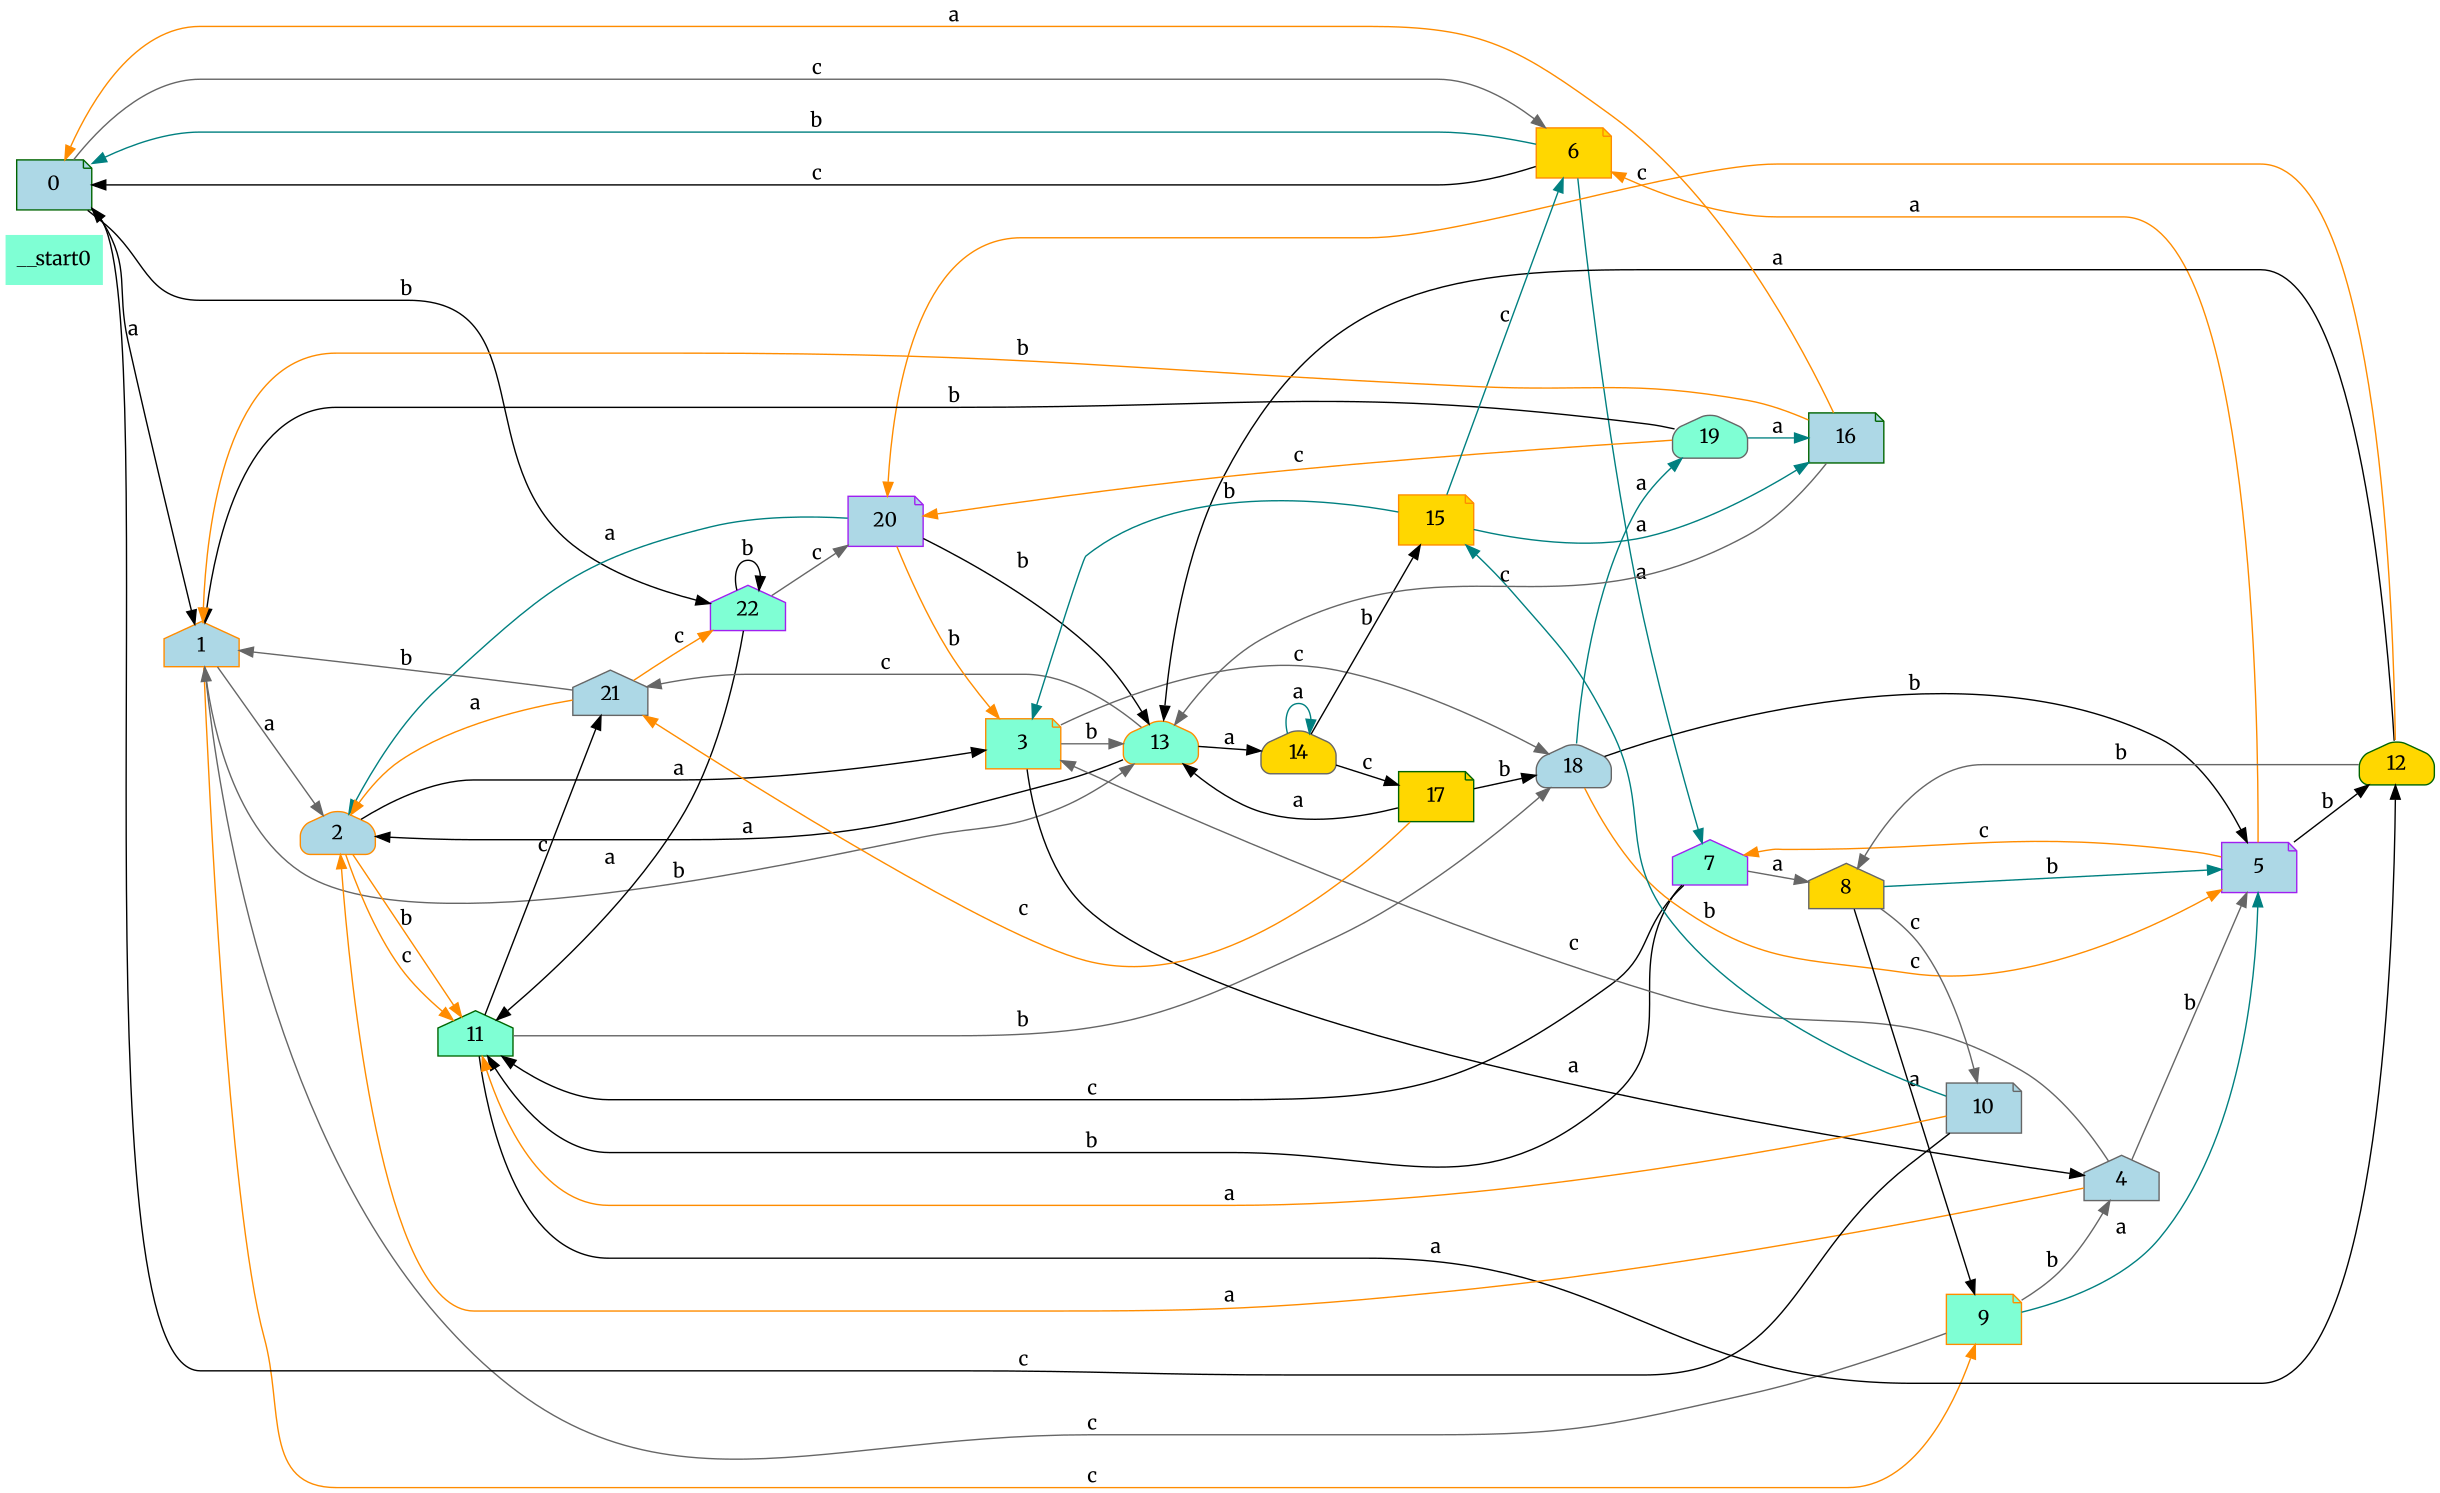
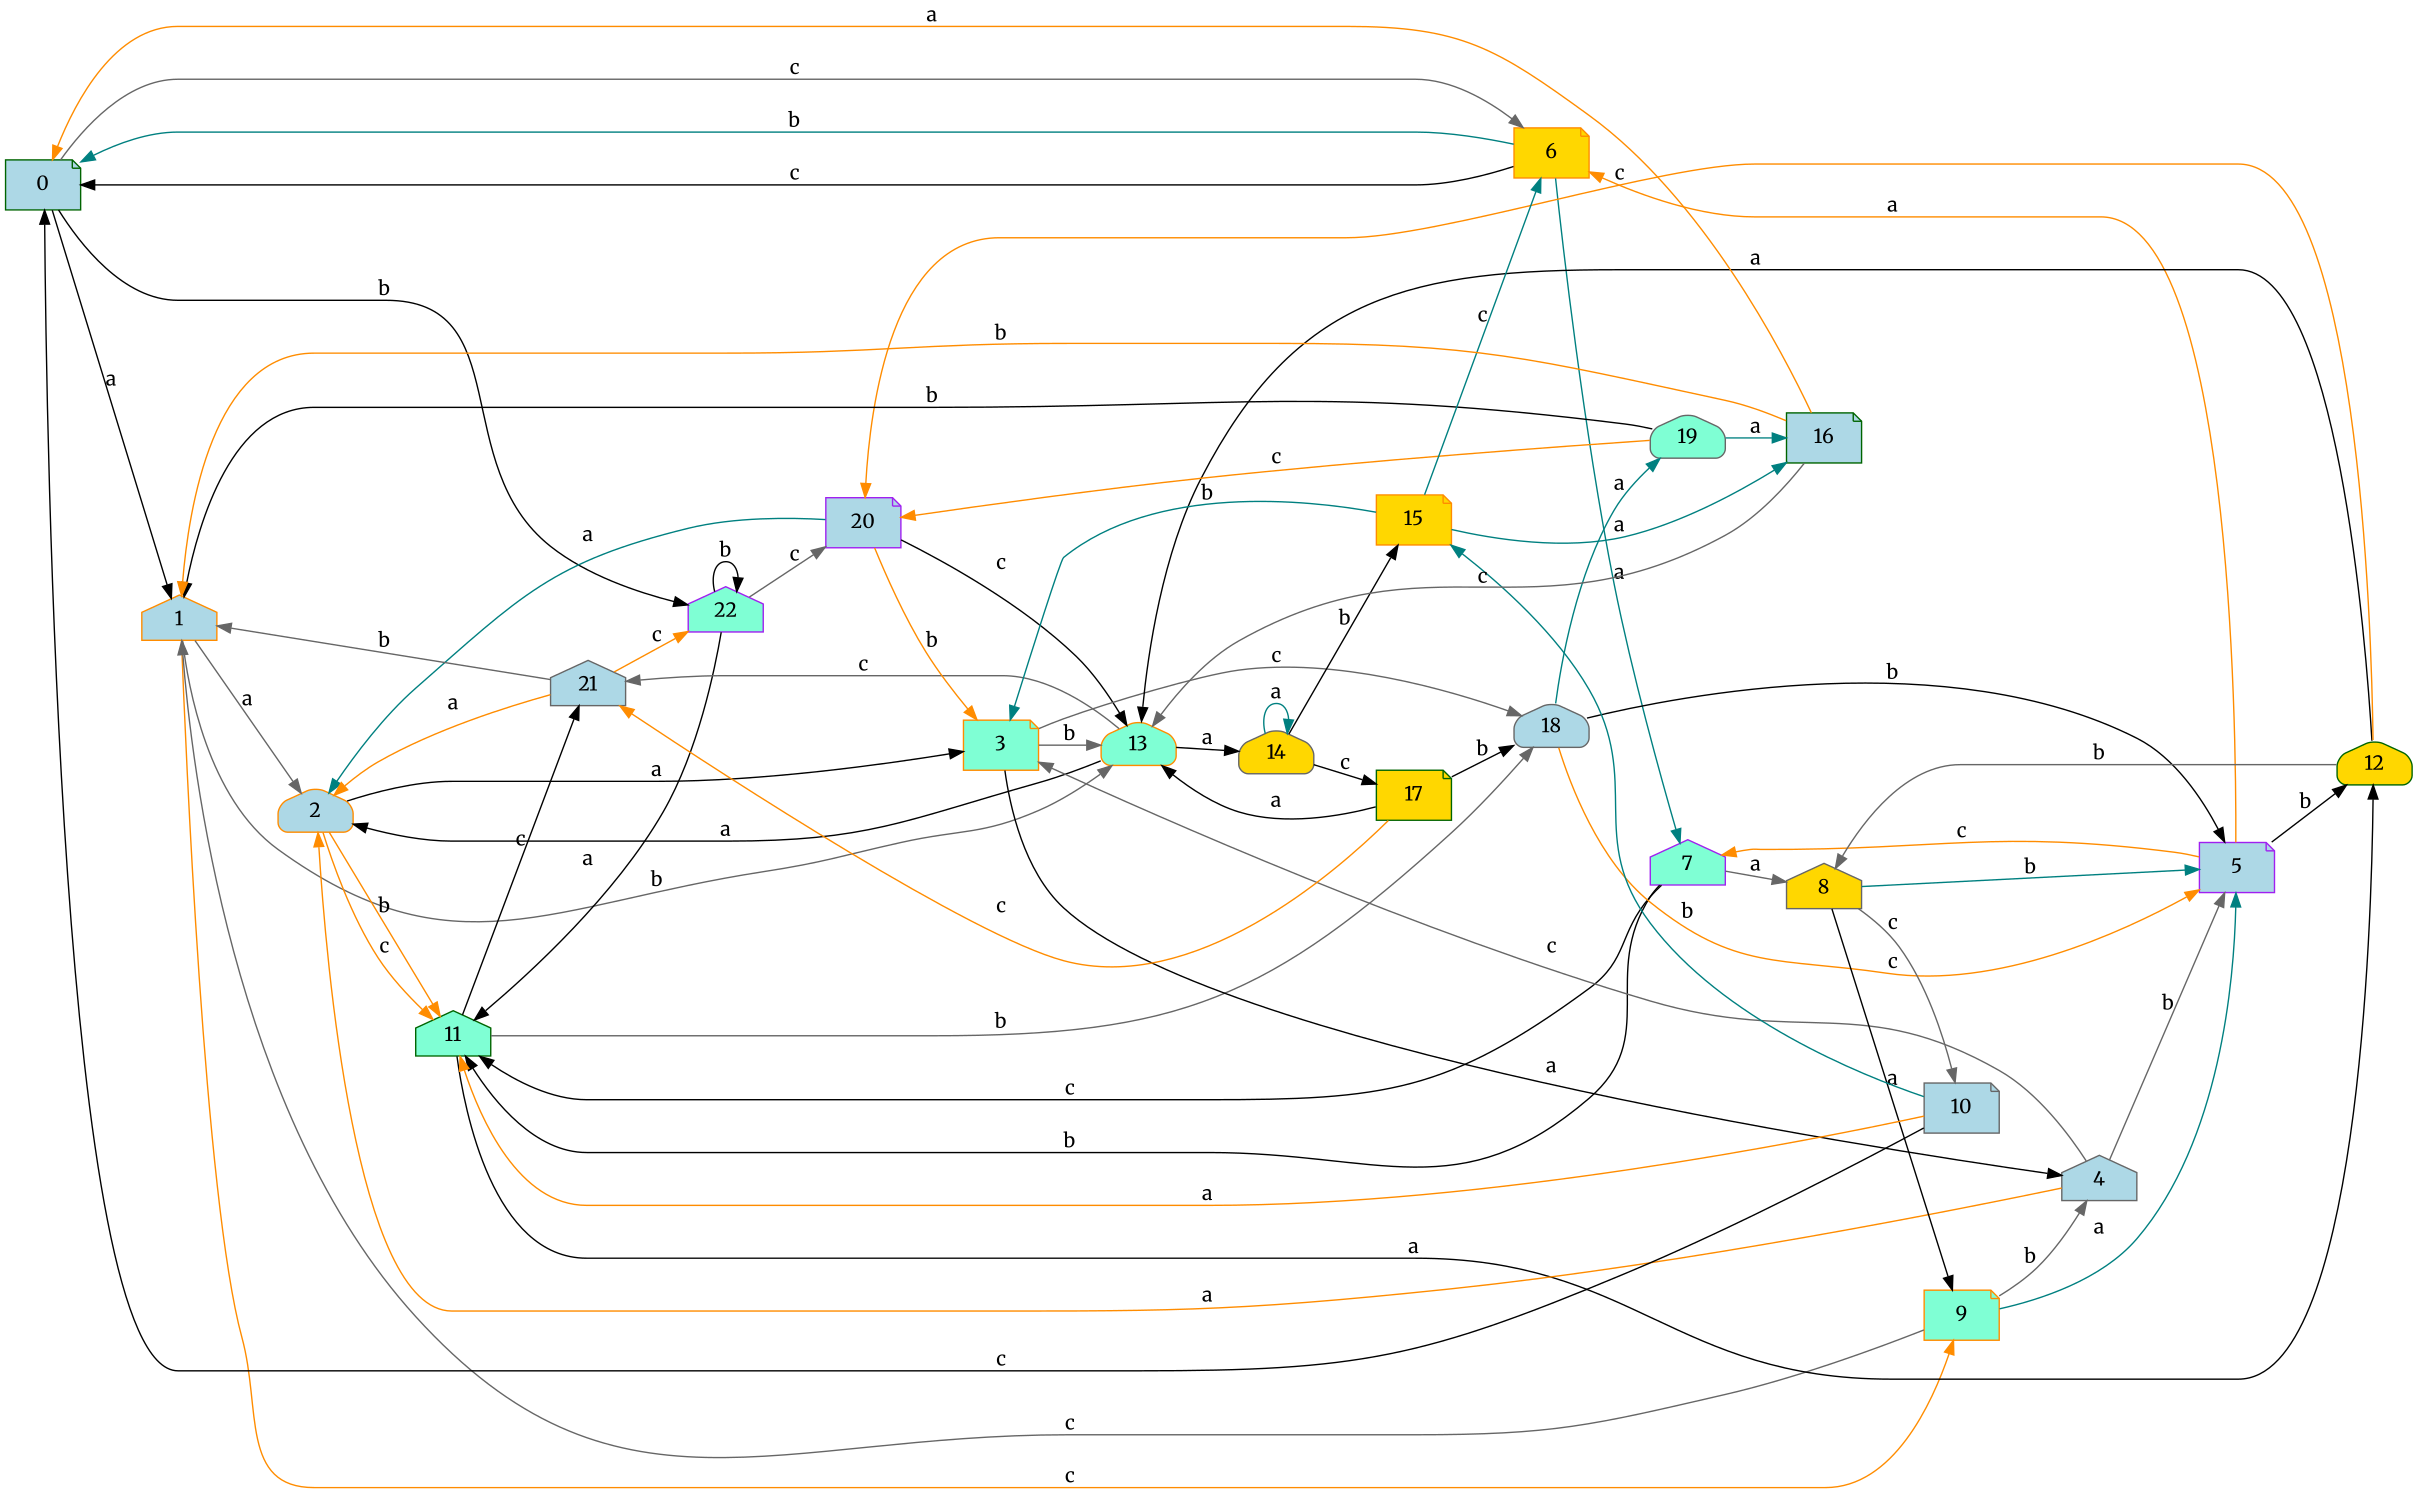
node "__start0": removed
edge "20" -> "13": label "b" -> "c"
